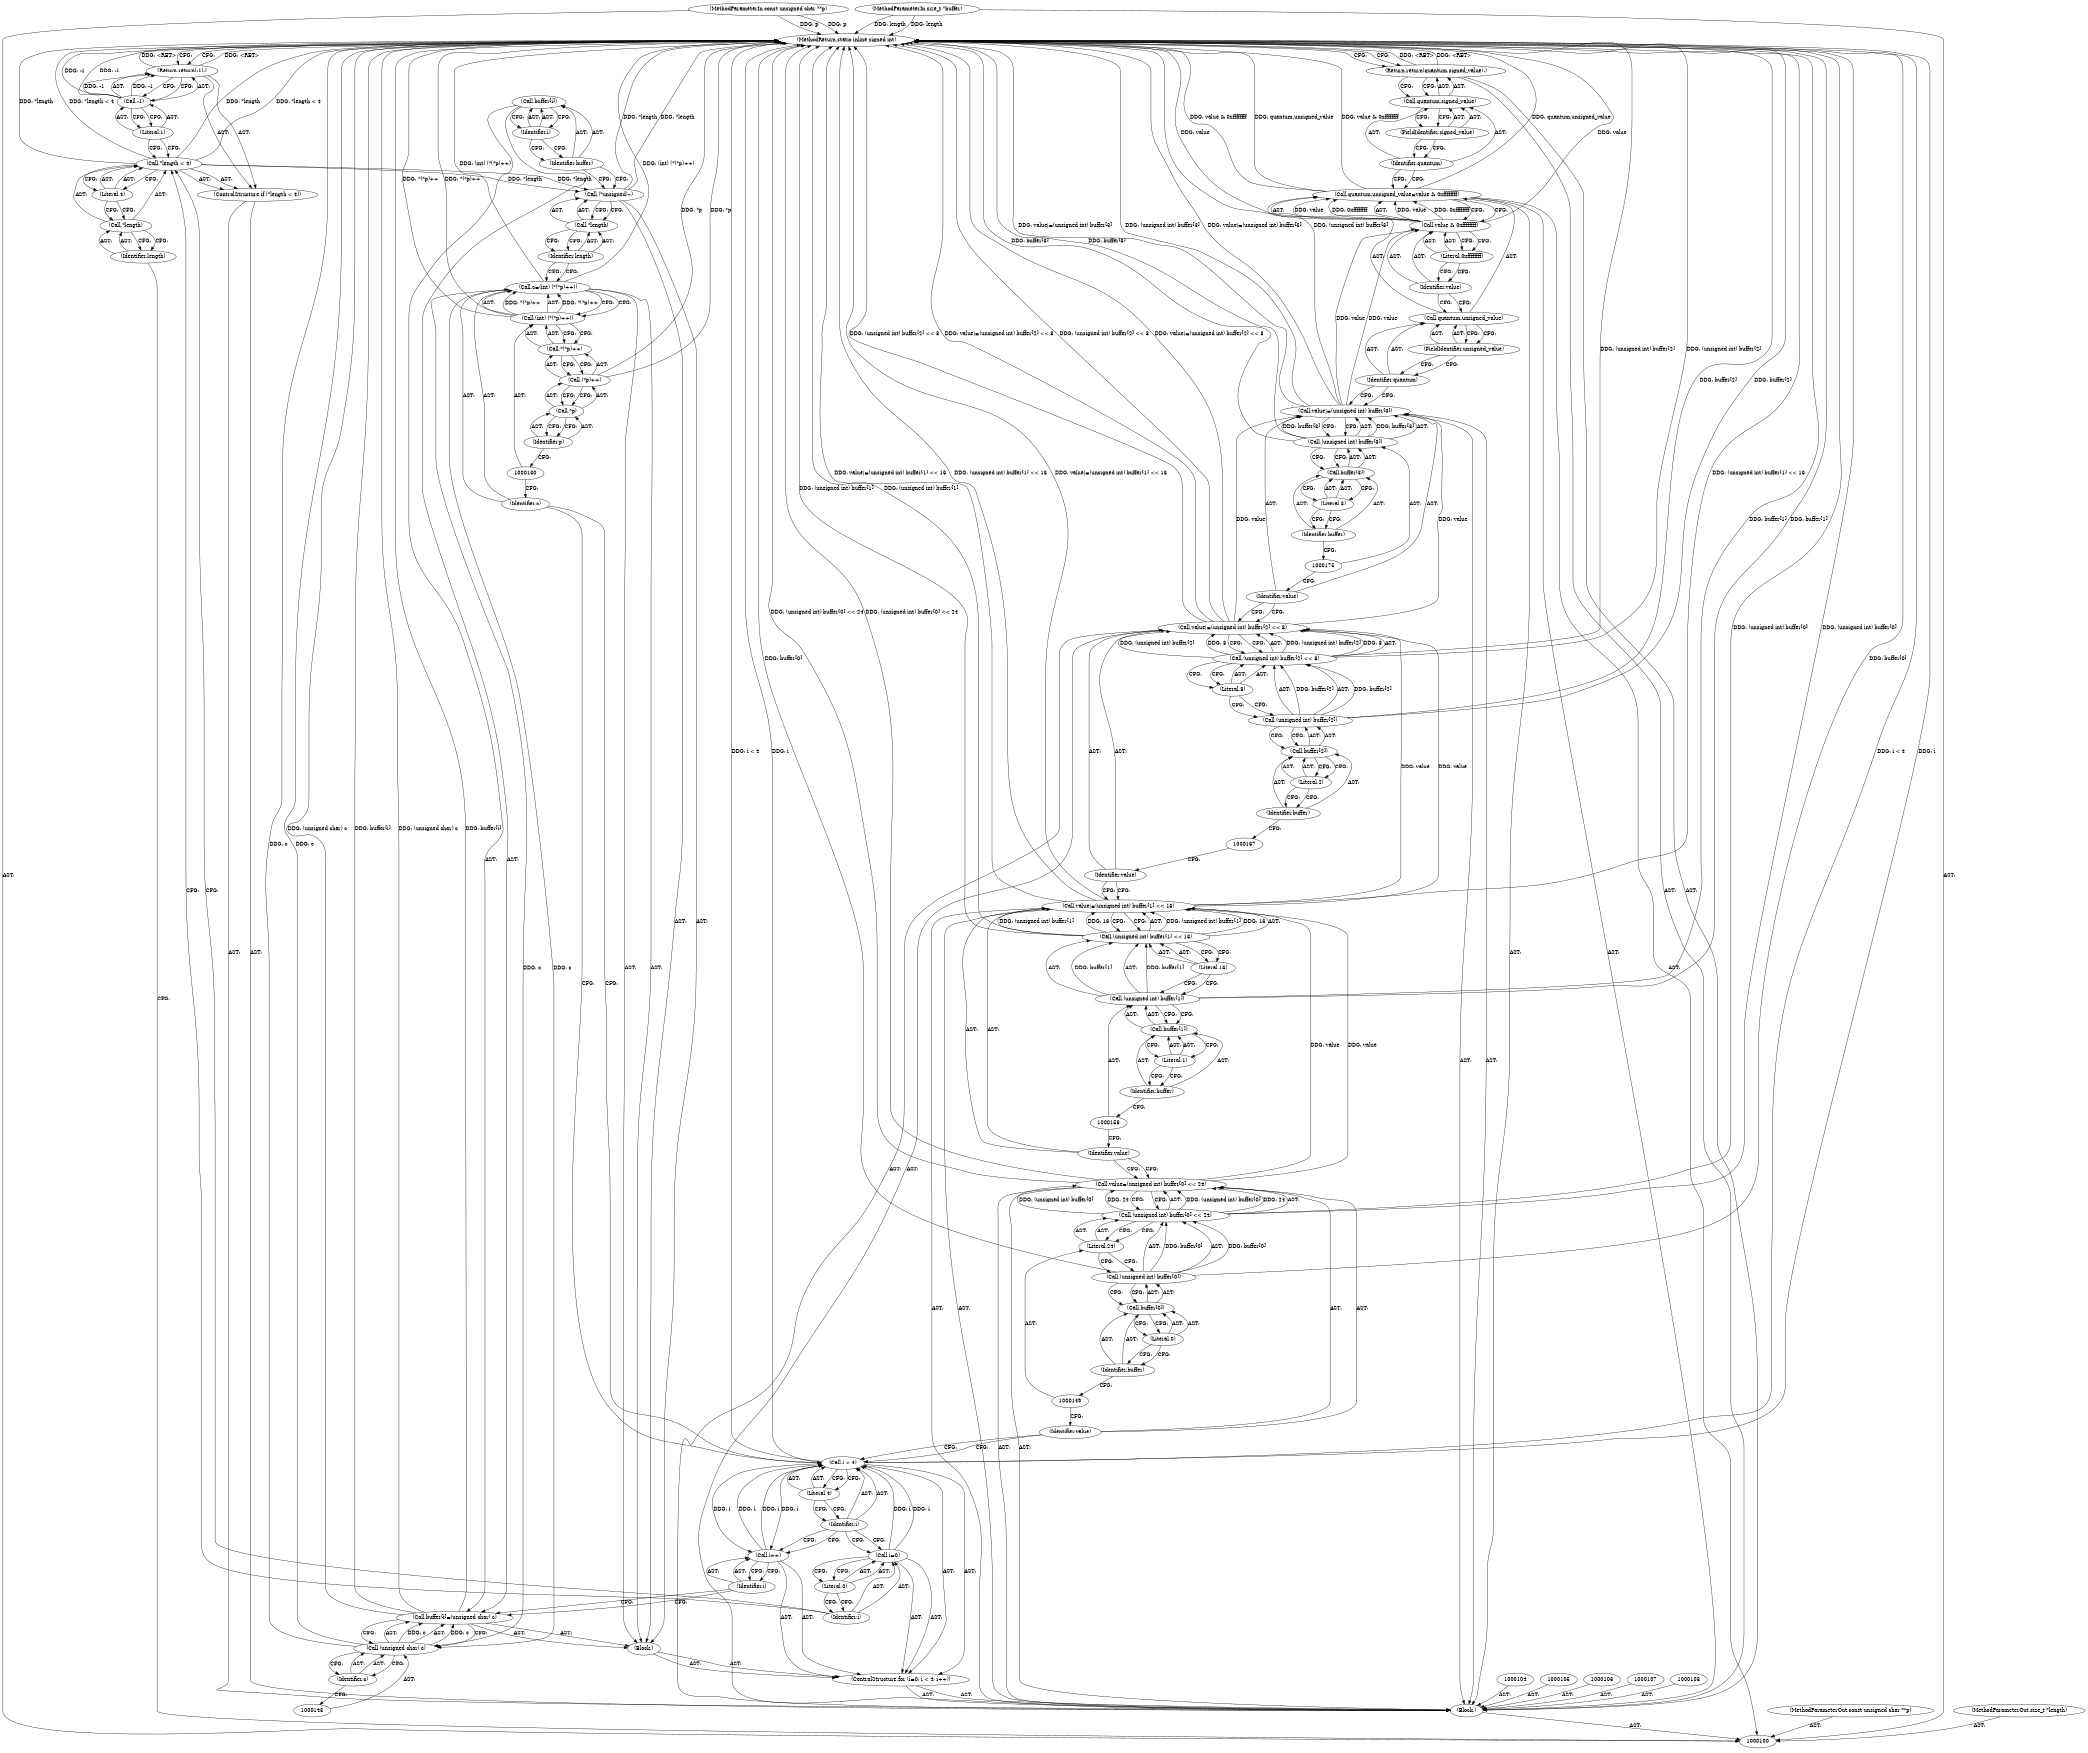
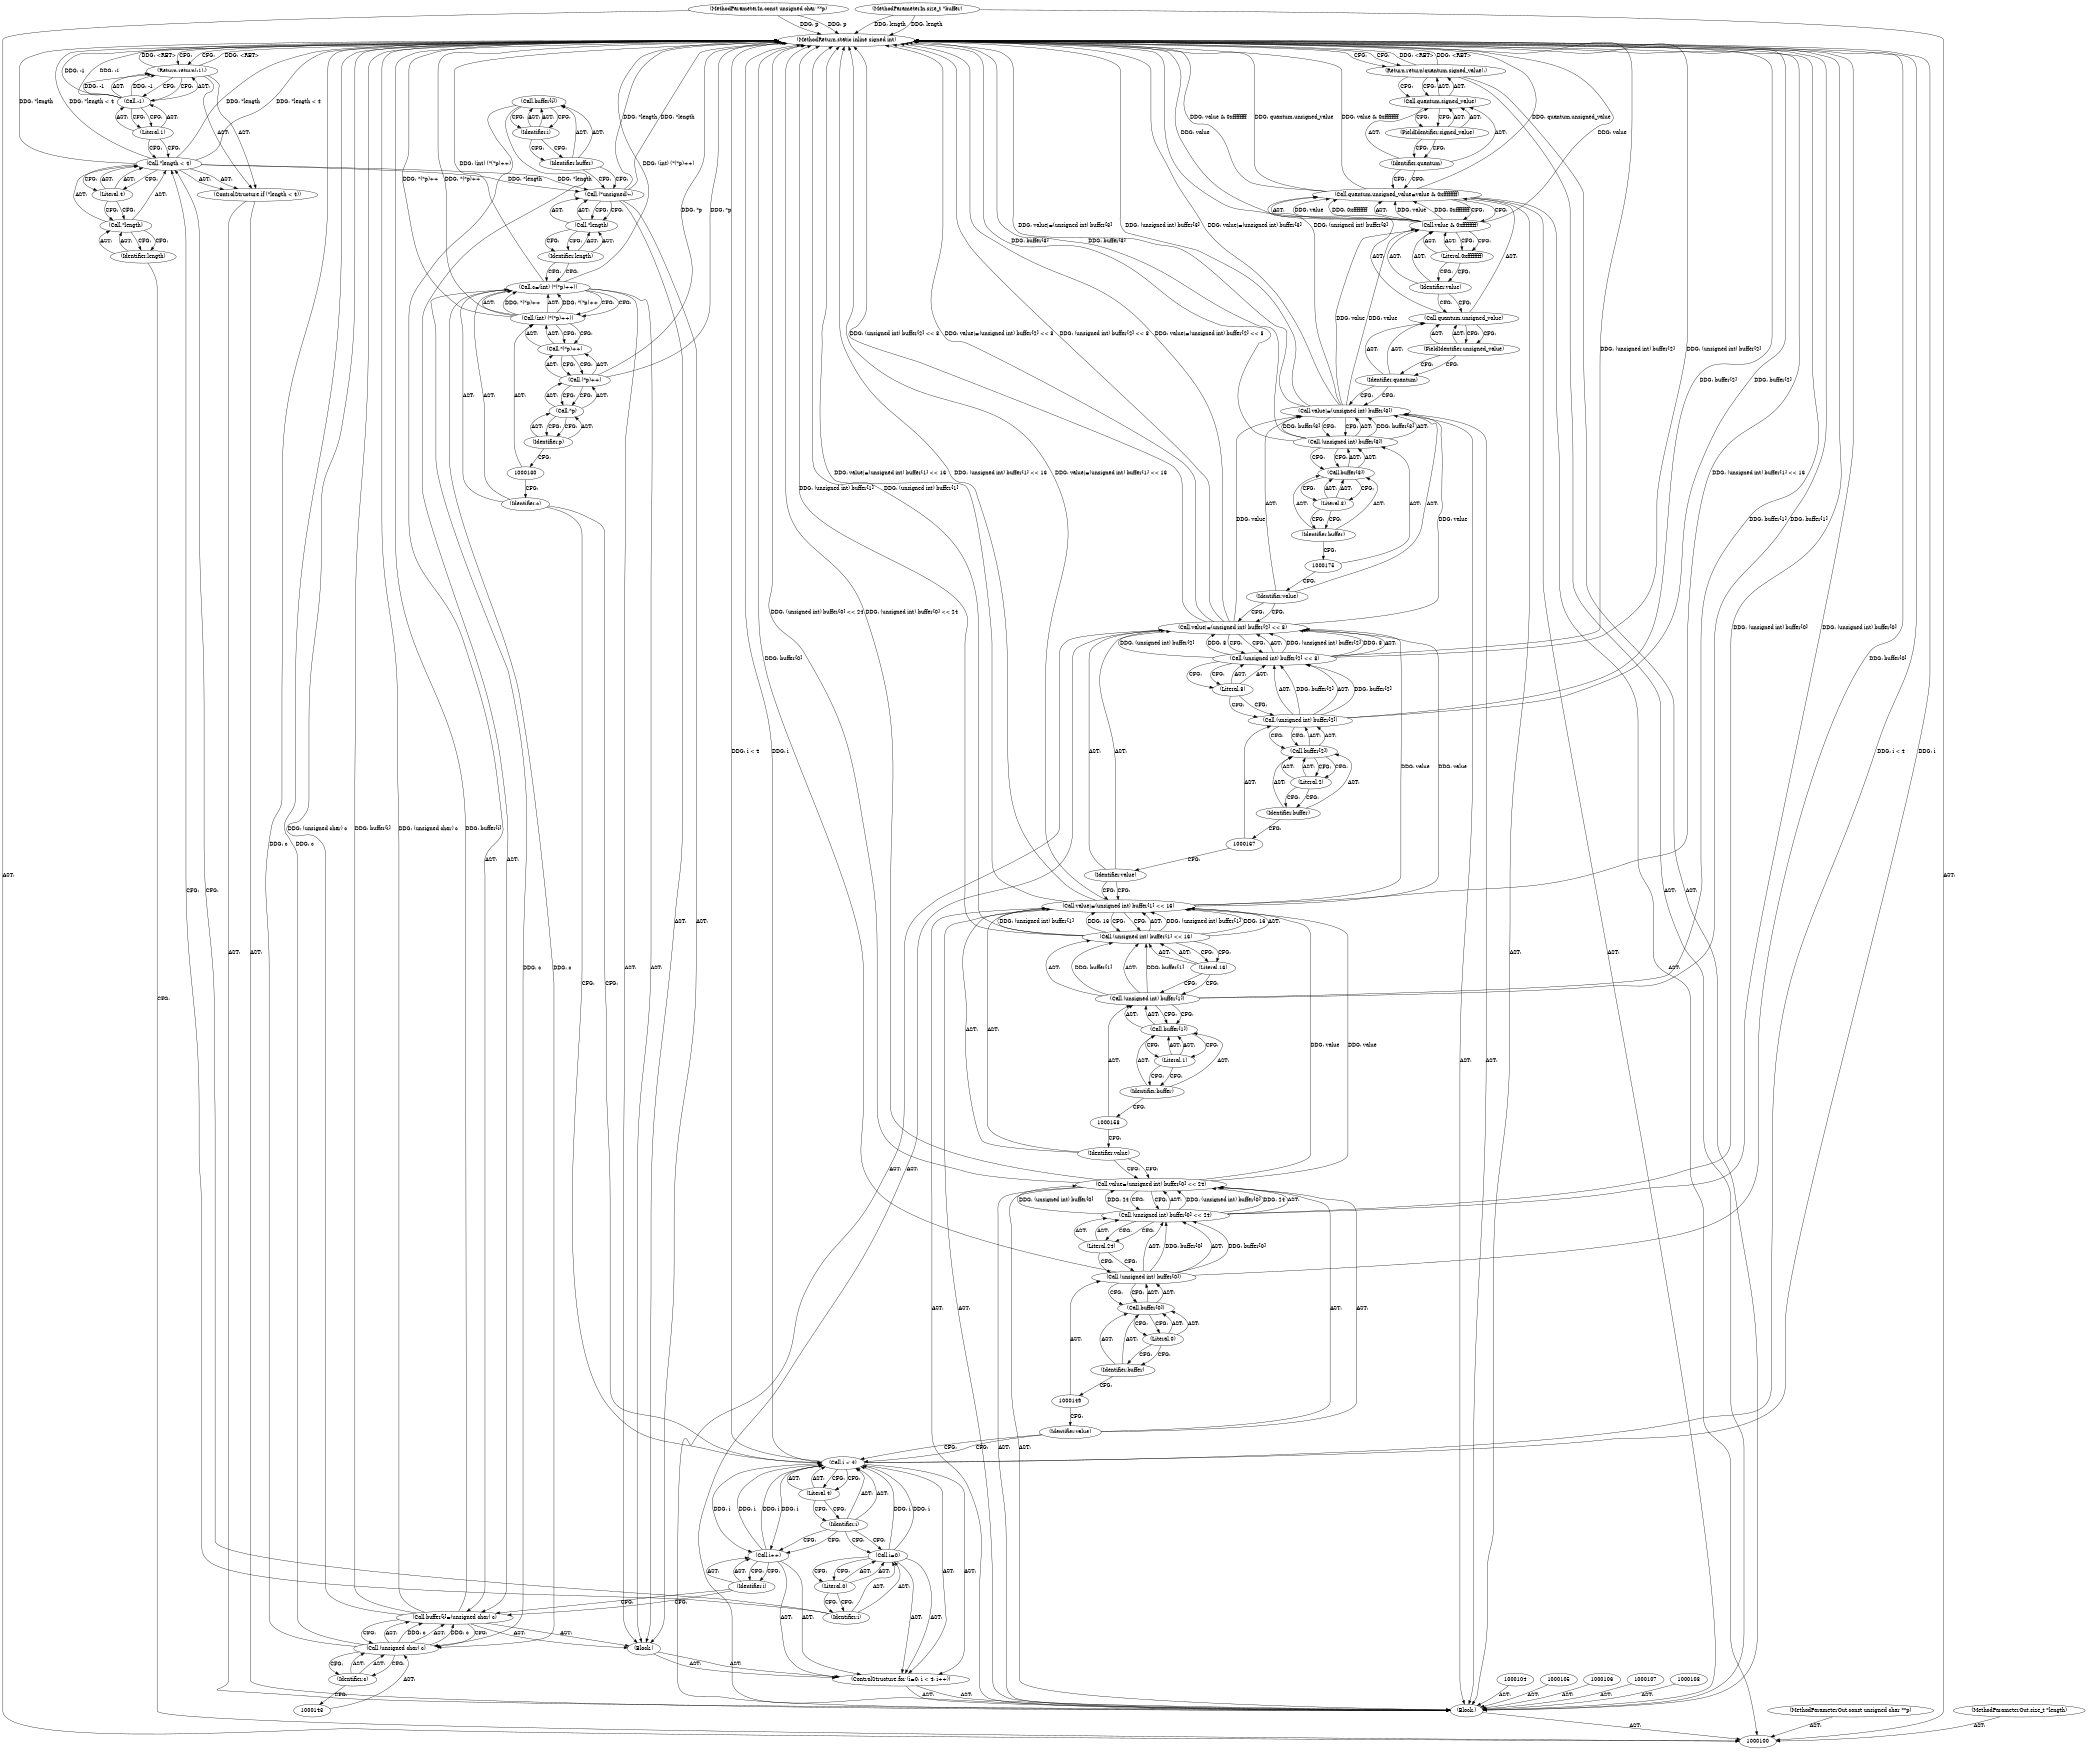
edge "1000167" -> "(Call,(unsigned int) buffer[2])": added, label "AST:"
edge "1000149" -> "(Literal,24)": now "1000149" -> "(Call,(unsigned int) buffer[0])"
